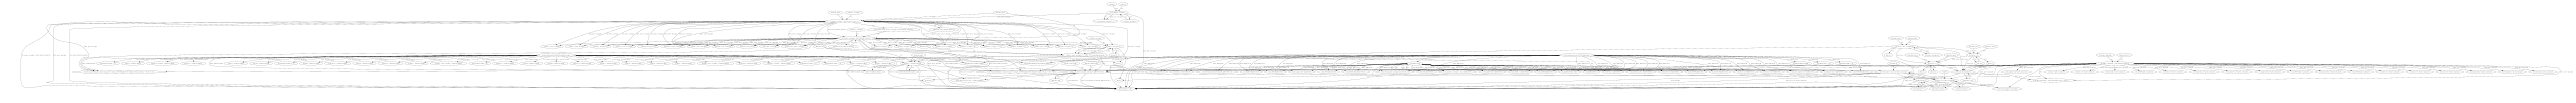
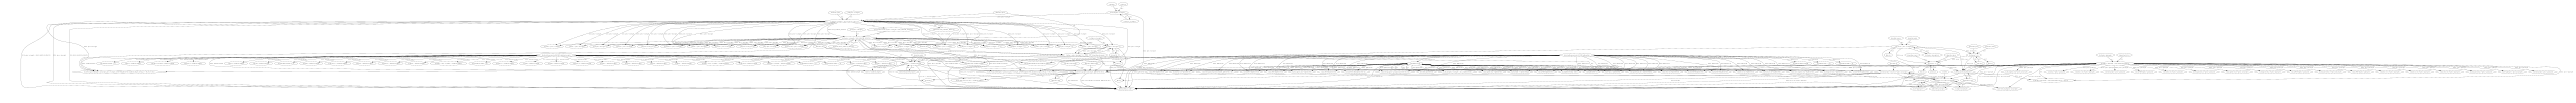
node "(Call,(int)pIns->nLength < 4)": removed
edge "(Call,!lpMemFile)" -> "(Call,memcpy(CompressionTable, lpMemFile, 16))": added, label "DDG: lpMemFile"
